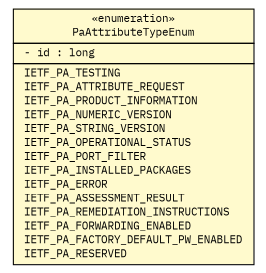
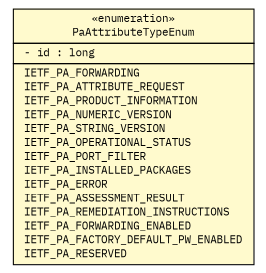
node "PaAttributeTypeEnum": text "IETF_PA_TESTING" -> "IETF_PA_FORWARDING"
